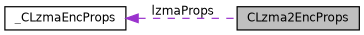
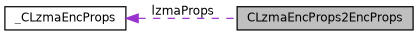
node "CLzma2EncProps": label "CLzma2EncProps" -> "CLzmaEncProps2EncProps"
